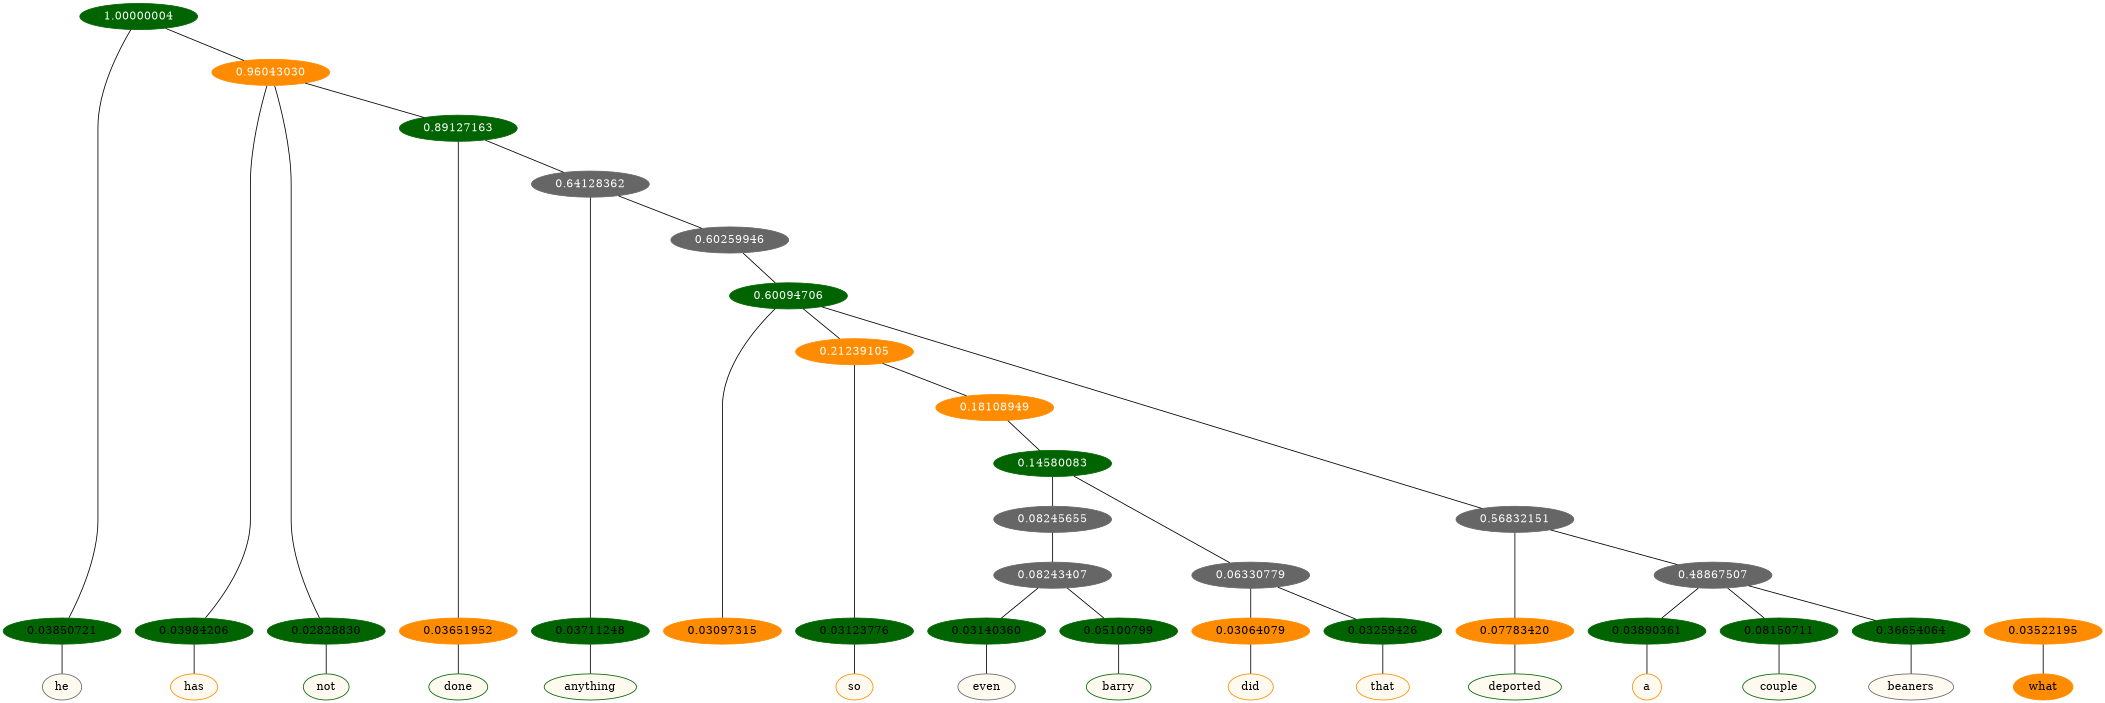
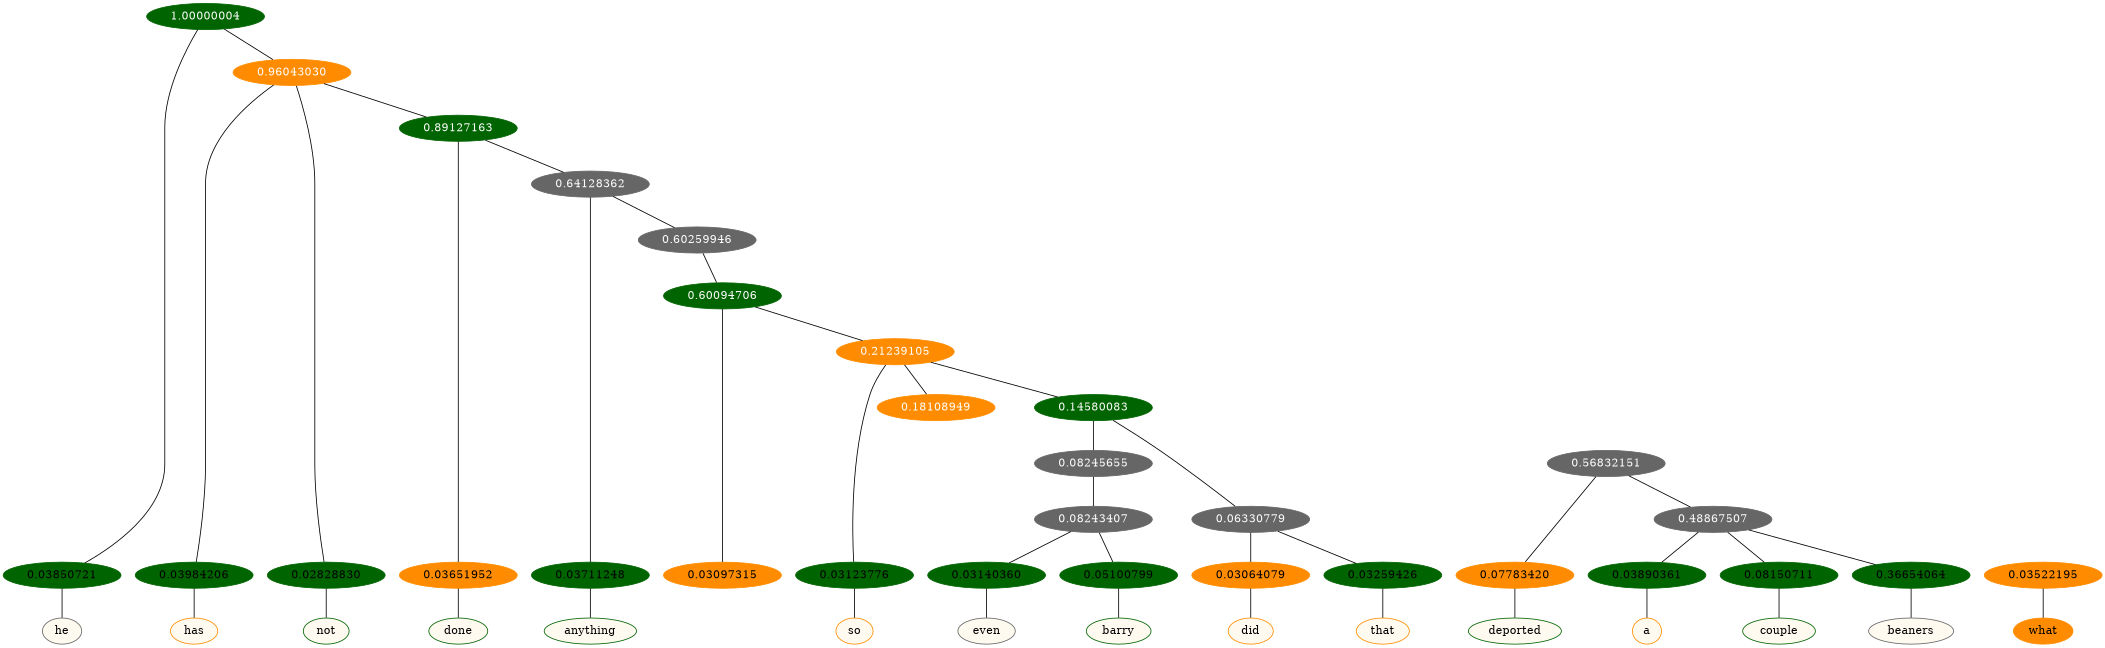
edge "0.60094706" -- "0.56832151": removed
edge "0.18108949" -- "0.14580083": now "0.21239105" -- "0.14580083"
